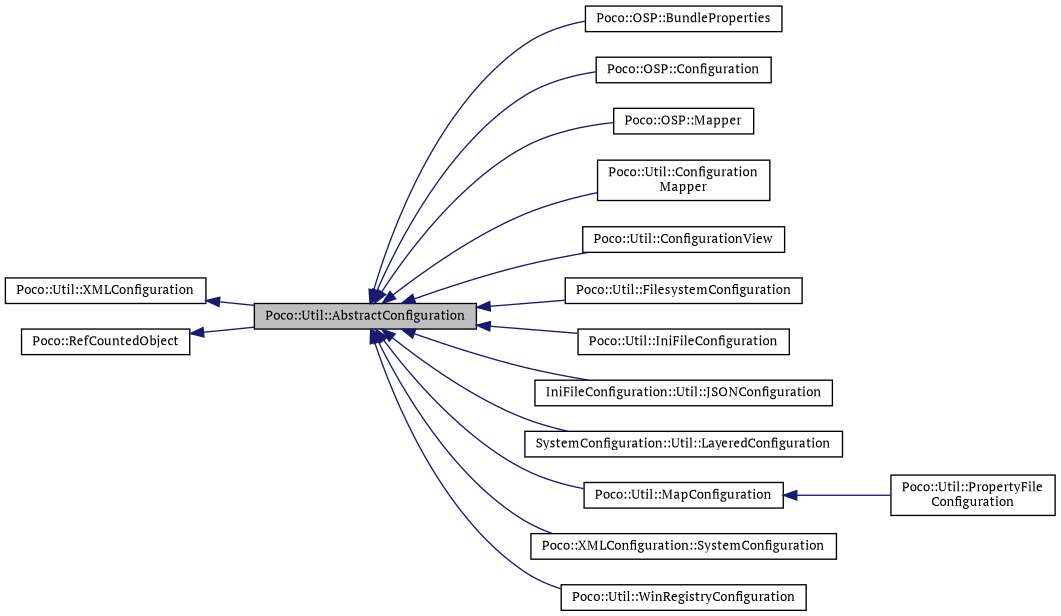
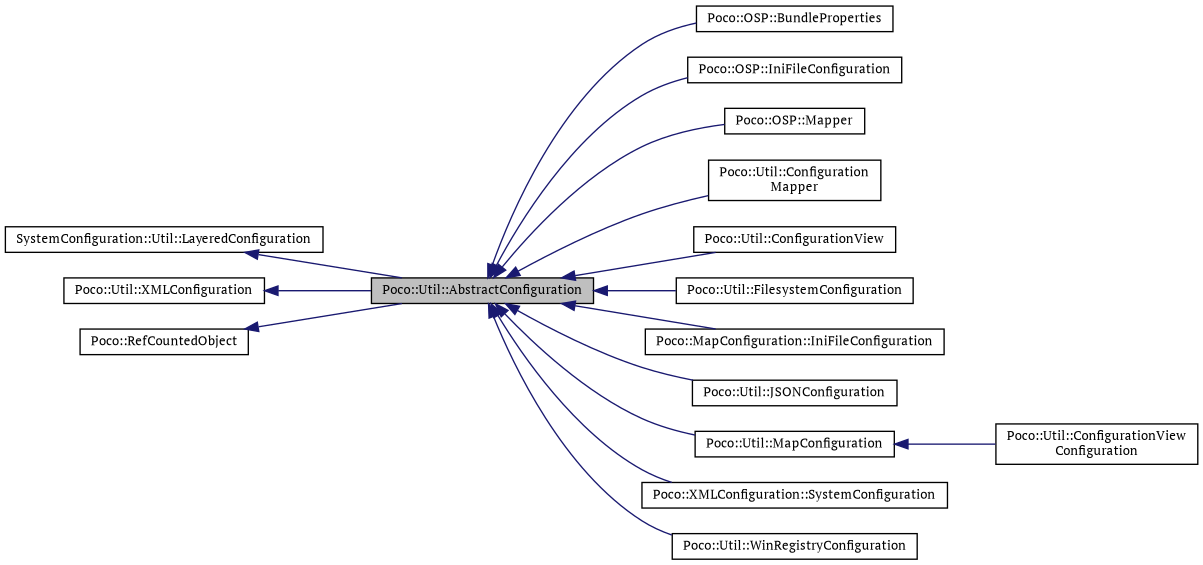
node "Poco::OSP::Configuration": label "Poco::OSP::Configuration" -> "Poco::OSP::IniFileConfiguration"
node "Poco::Util::IniFileConfiguration": label "Poco::Util::IniFileConfiguration" -> "Poco::MapConfiguration::IniFileConfiguration"
node "IniFileConfiguration::Util::JSONConfiguration": label "IniFileConfiguration::Util::JSONConfiguration" -> "Poco::Util::JSONConfiguration"
edge "SystemConfiguration::Util::LayeredConfiguration" -> "Poco::Util::AbstractConfiguration": reversed
node "Poco::Util::PropertyFile Configuration": label "Poco::Util::PropertyFile Configuration" -> "Poco::Util::ConfigurationView Configuration"
